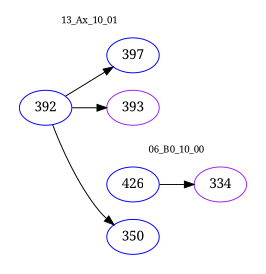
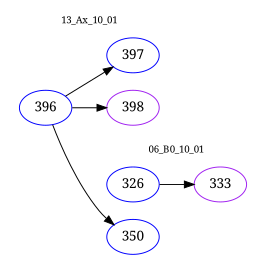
node "392": label "392" -> "396"
node "393": label "393" -> "398"
cluster "06_B0_10_00": label "06_B0_10_00" -> "06_B0_10_01"
node "426": label "426" -> "326"
node "334": label "334" -> "333"
